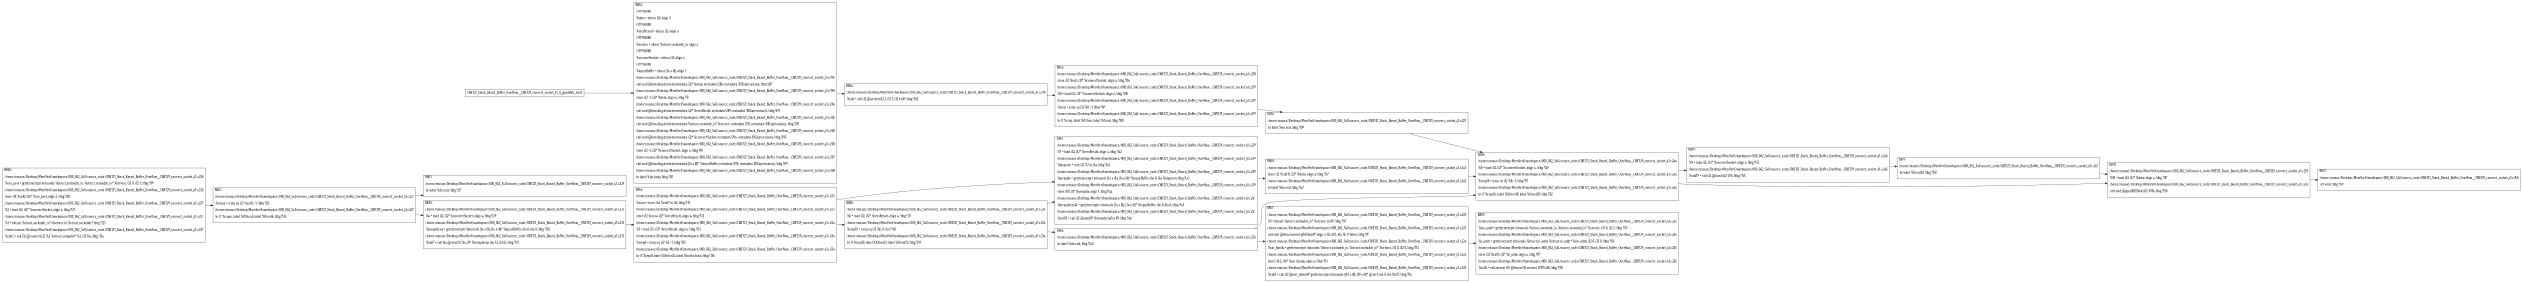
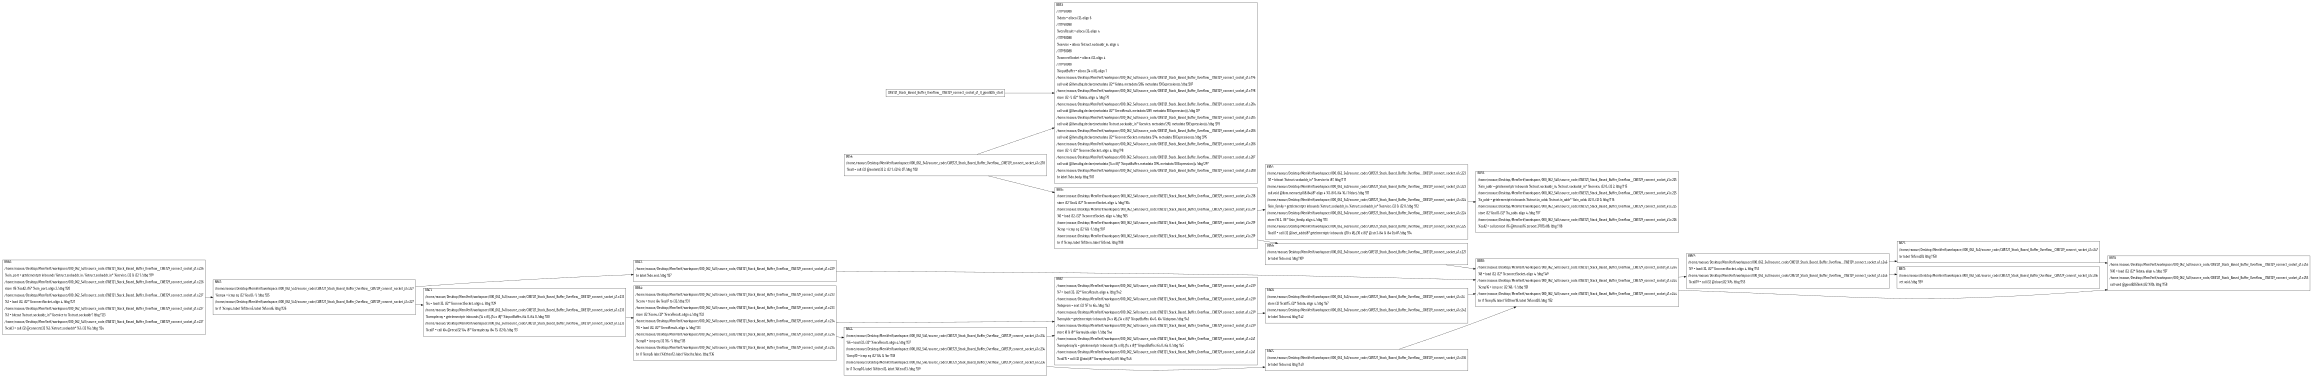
edge "BB53:" -> "BB54:": reversed
edge "BB70:" -> "BB72:": now "BB69:" -> "BB72:"
edge "BB65:" -> "BB57:": now "BB55:" -> "BB57:"
edge "BB62:" -> "BB58:": added
